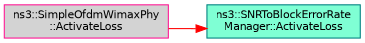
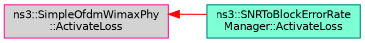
edge "ns3::SimpleOfdmWimaxPhy ::ActivateLoss" -> "ns3::SNRToBlockErrorRate Manager::ActivateLoss": reversed
